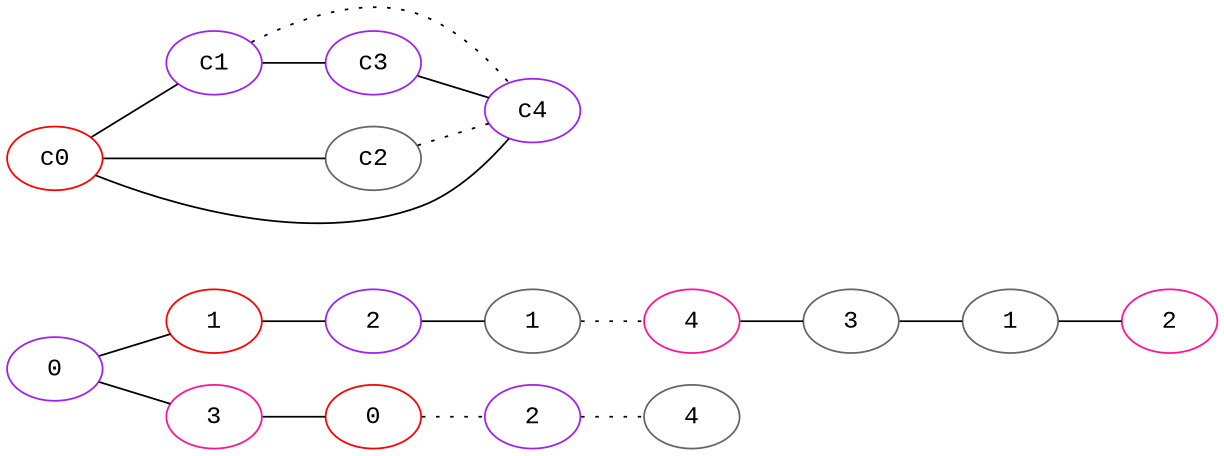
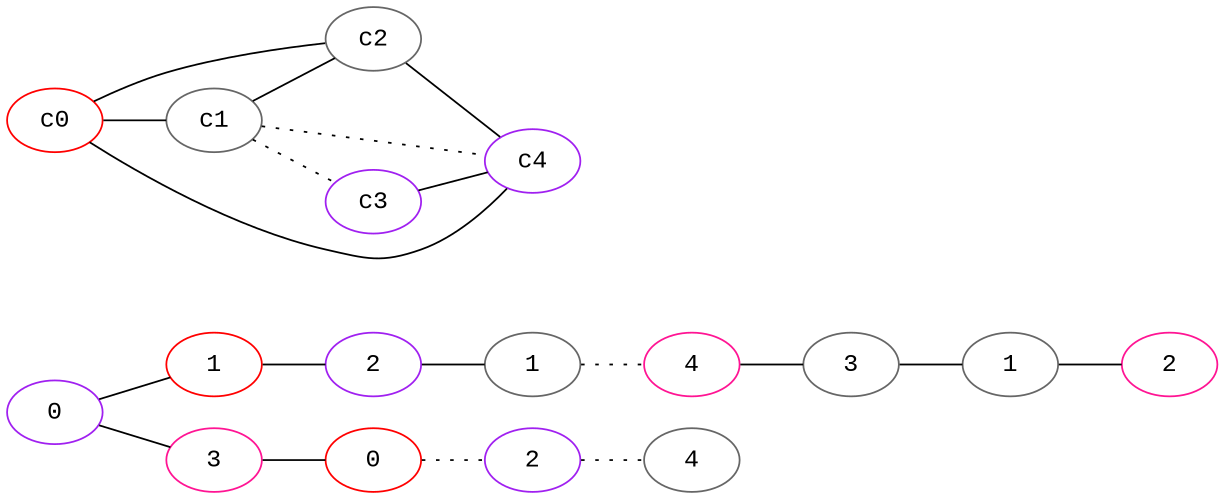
node "c1": color purple -> gray40
edge "c1" -- "c3": style solid -> dotted
edge "c2" -- "c1": added
edge "c4" -- "c2": style dotted -> solid
